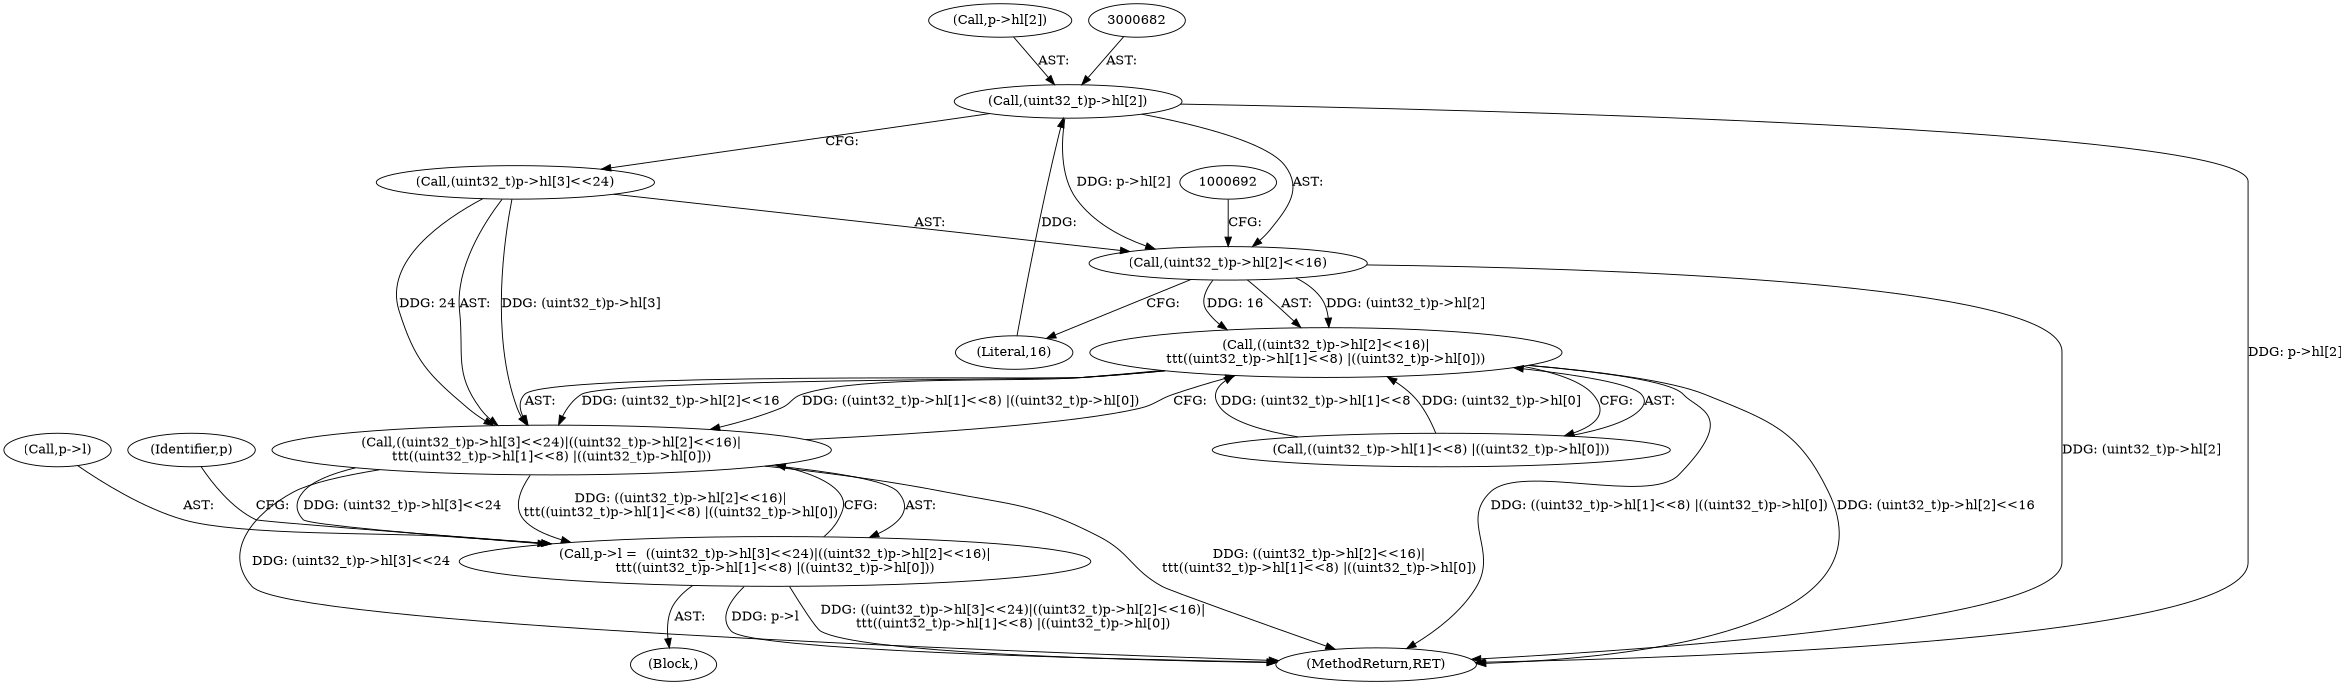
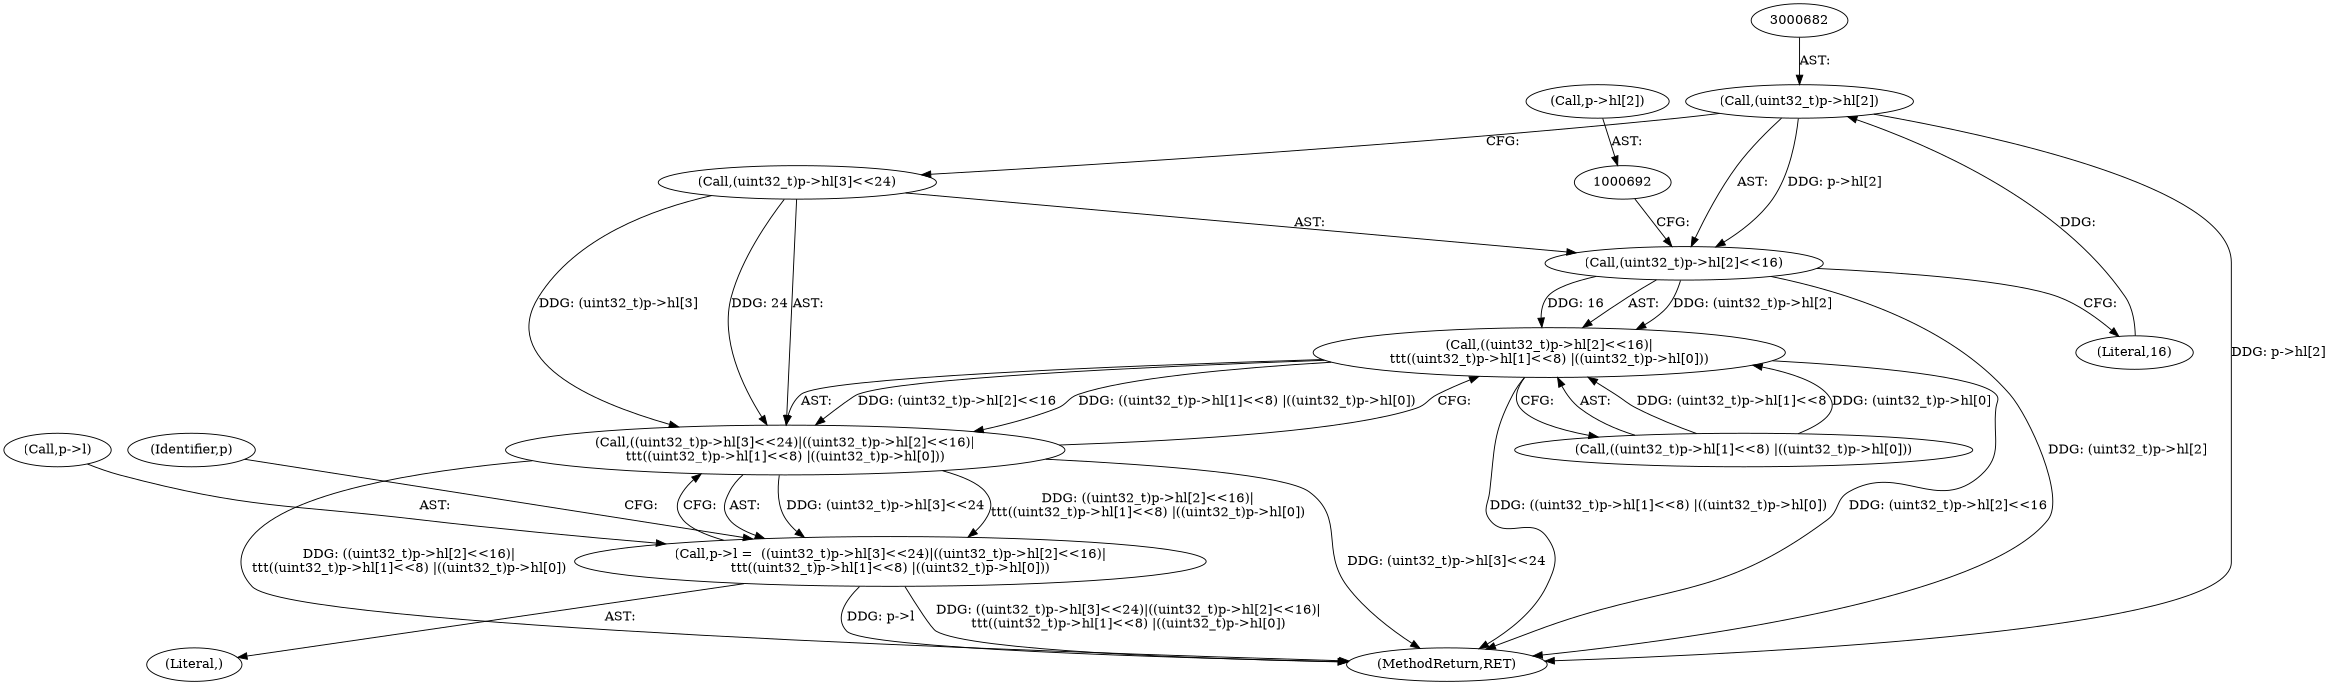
edge "(Call,p->hl[2])" -> "(Call,(uint32_t)p->hl[2])": now "(Call,p->hl[2])" -> "1000692"
node "(Block,)": label "(Block,)" -> "(Literal,)"
